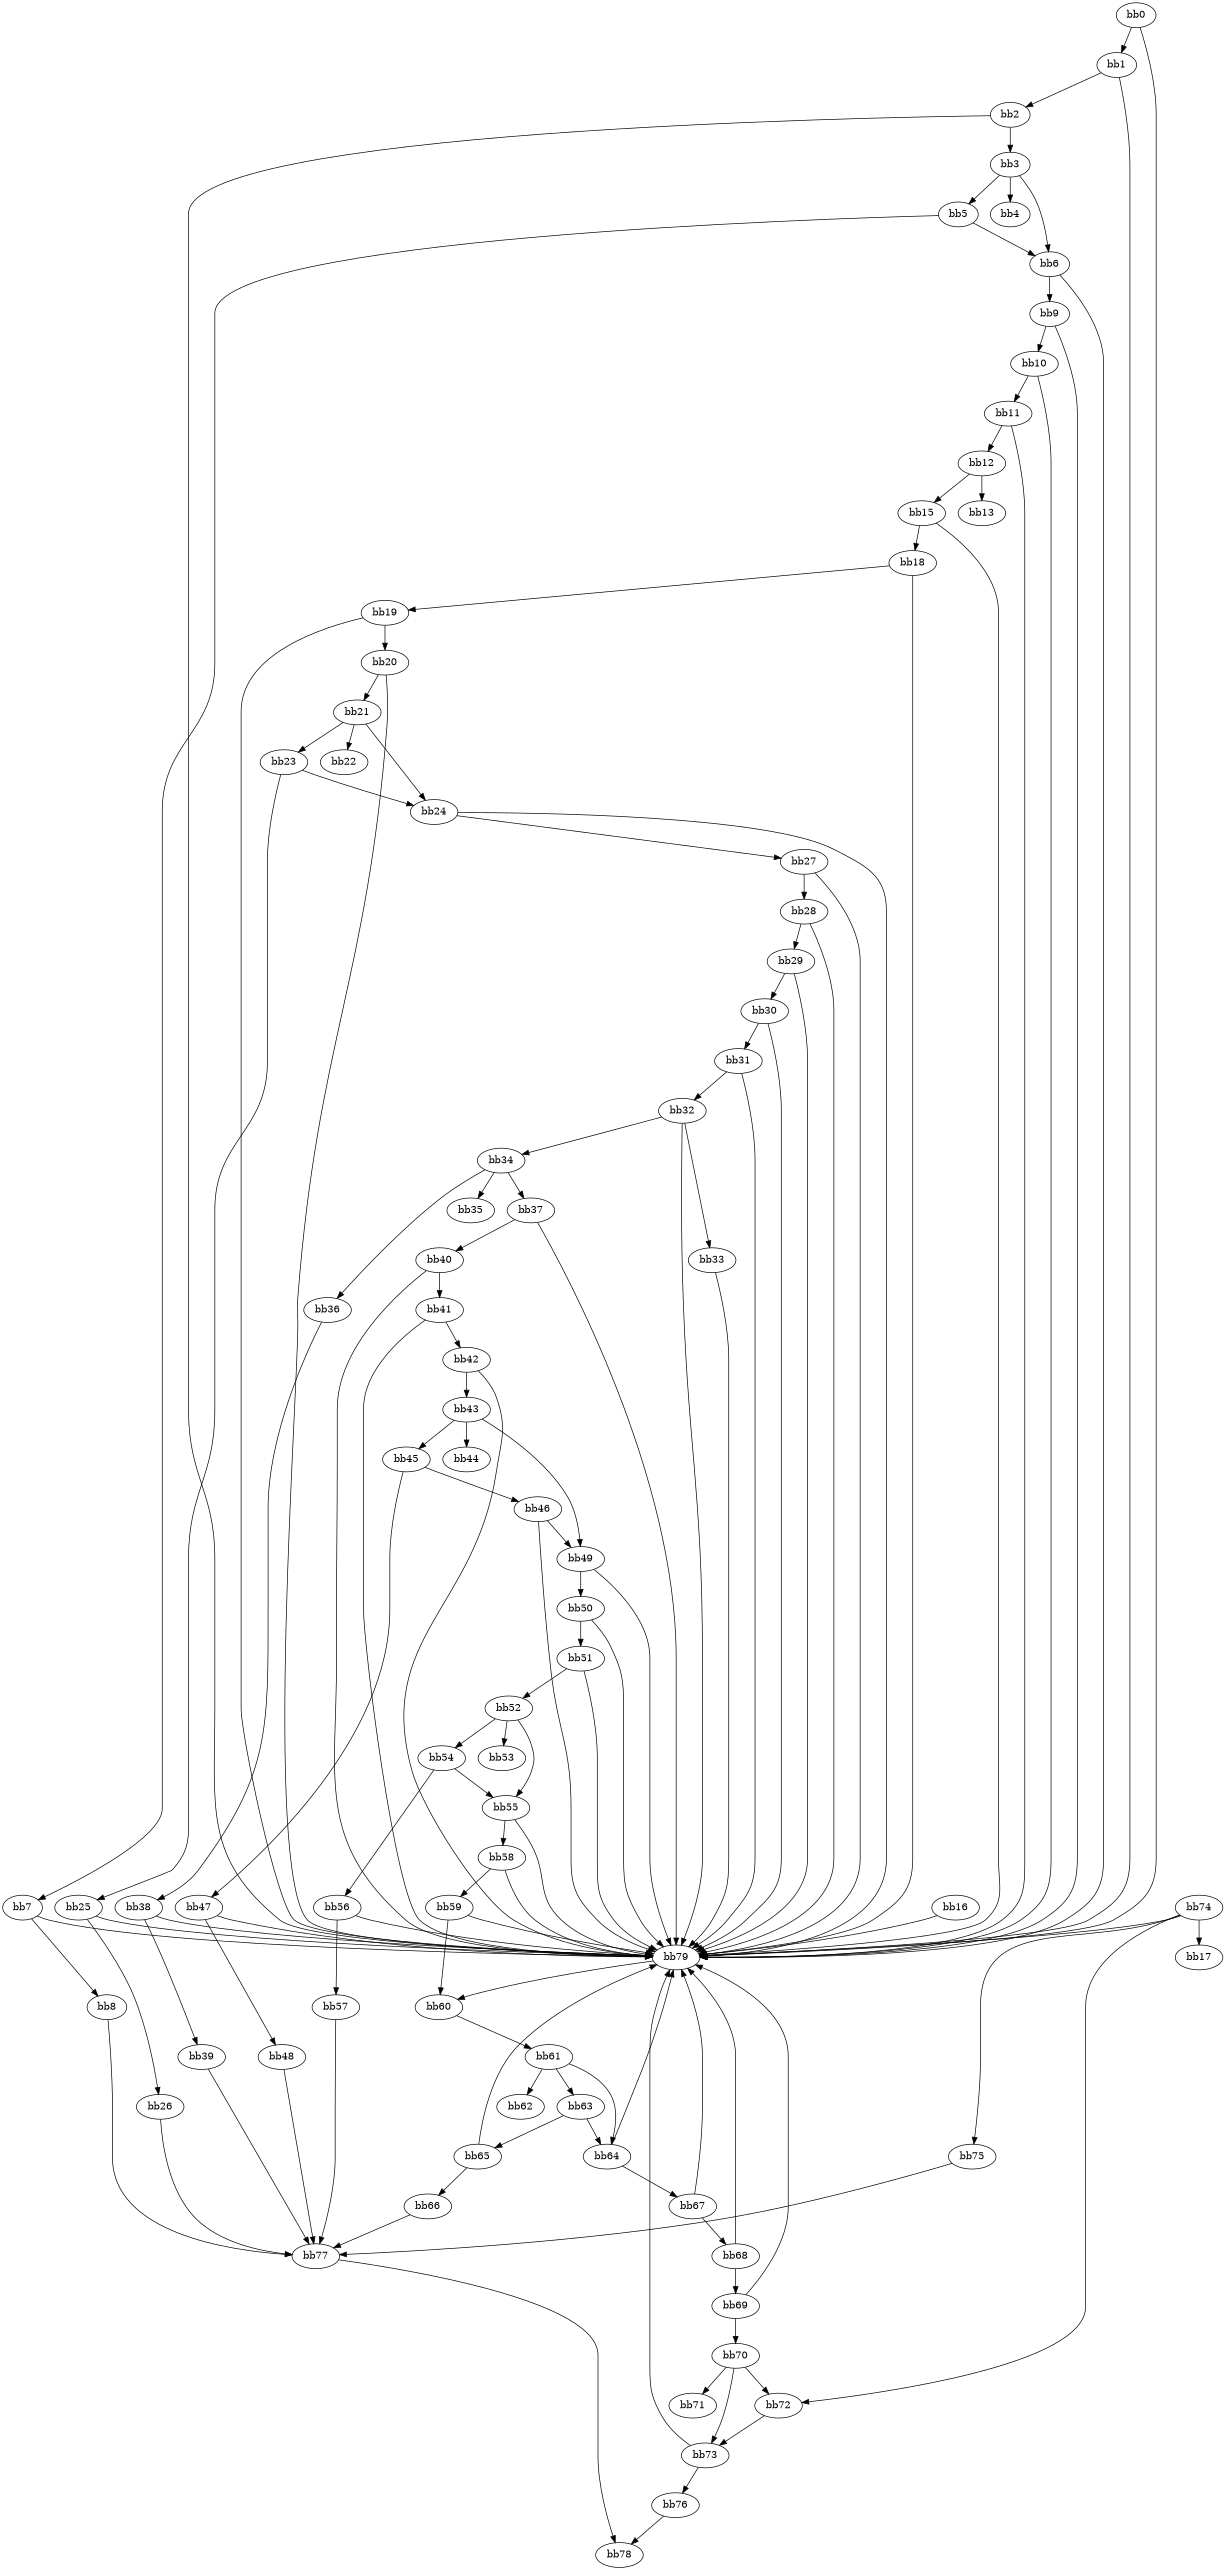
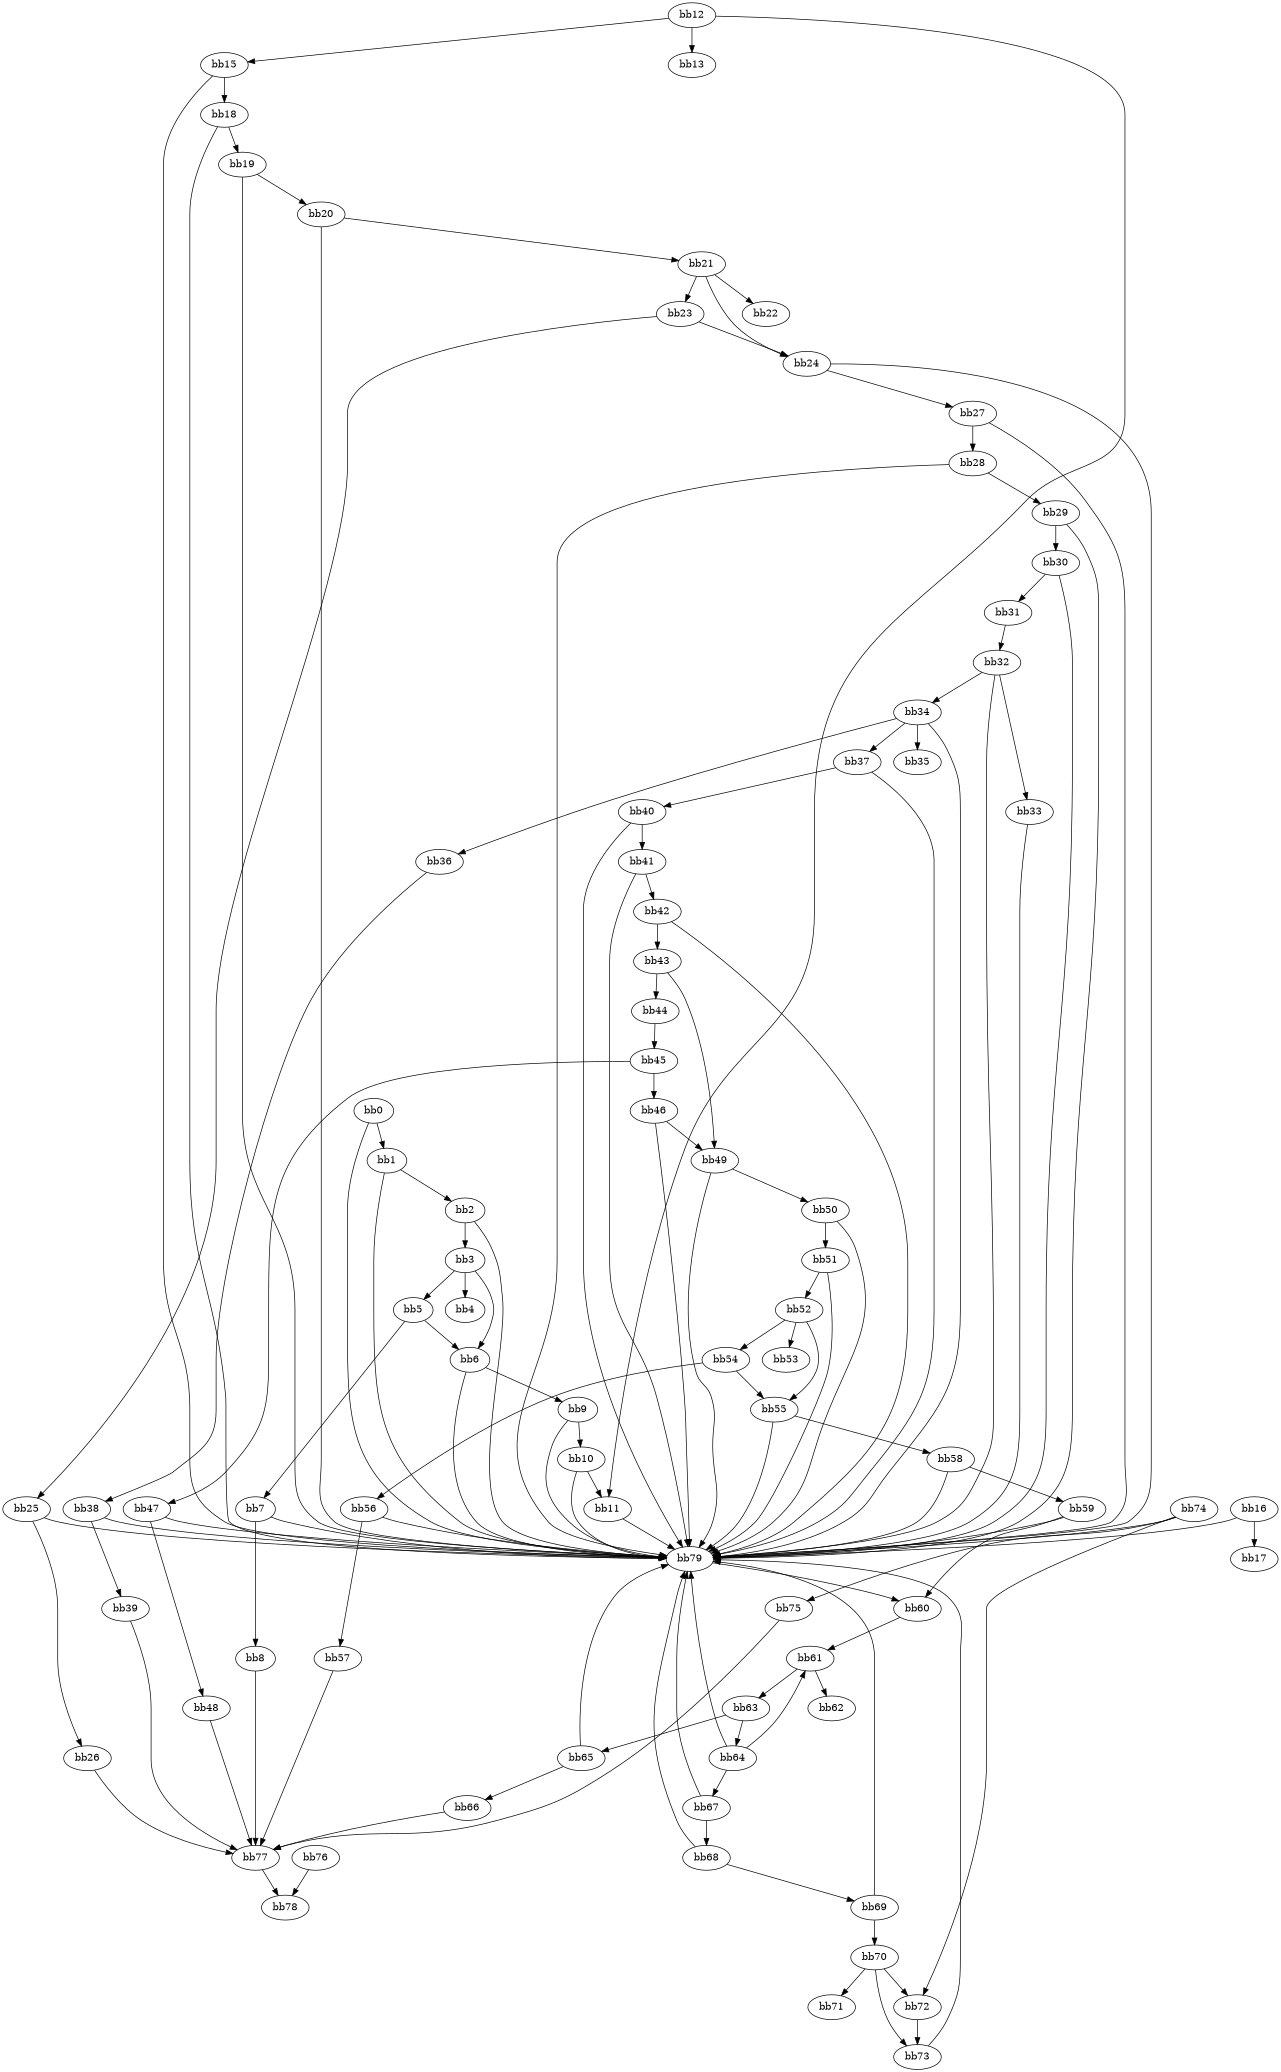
edge "bb11" -> "bb12": reversed
edge "bb43" -> "bb45": now "bb44" -> "bb45"
edge "bb31" -> "bb79": now "bb34" -> "bb79"
edge "bb74" -> "bb17": now "bb16" -> "bb17"
edge "bb61" -> "bb64": reversed
edge "bb73" -> "bb76": removed
